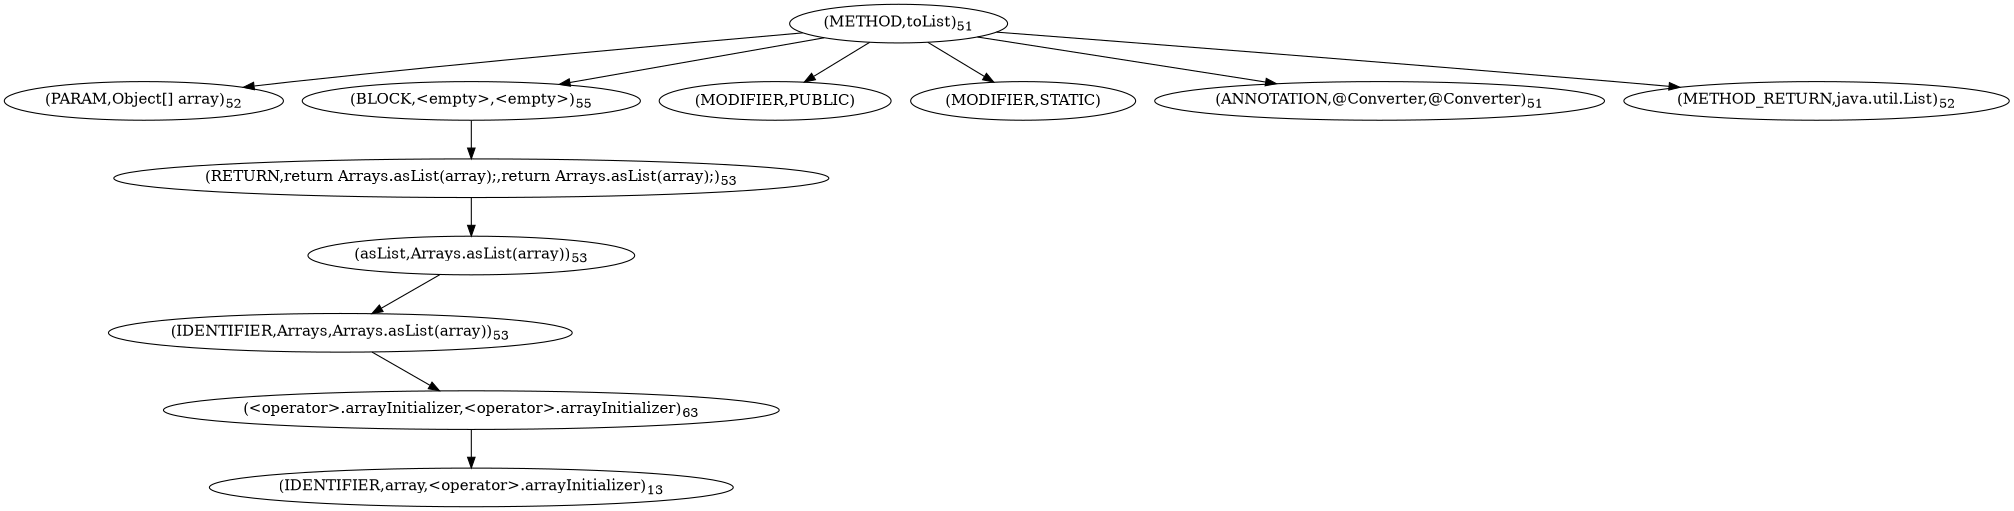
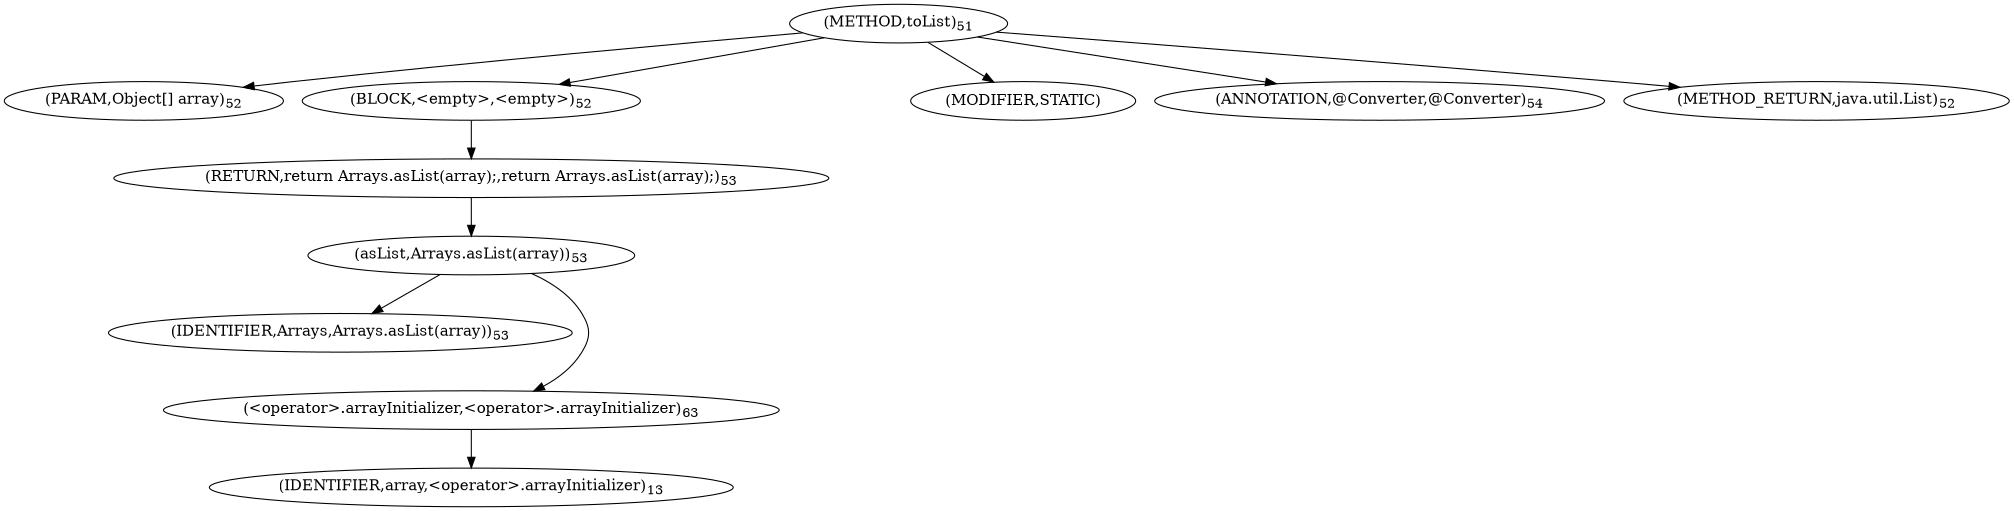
node "(BLOCK,<empty>,<empty>)": text "55" -> "52"
node "(ANNOTATION,@Converter,@Converter)": text "51" -> "54"
node "(MODIFIER,PUBLIC)": removed
edge "(IDENTIFIER,Arrays,Arrays.asList(array))" -> "(<operator>.arrayInitializer,<operator>.arrayInitializer)": now "(asList,Arrays.asList(array))" -> "(<operator>.arrayInitializer,<operator>.arrayInitializer)"
